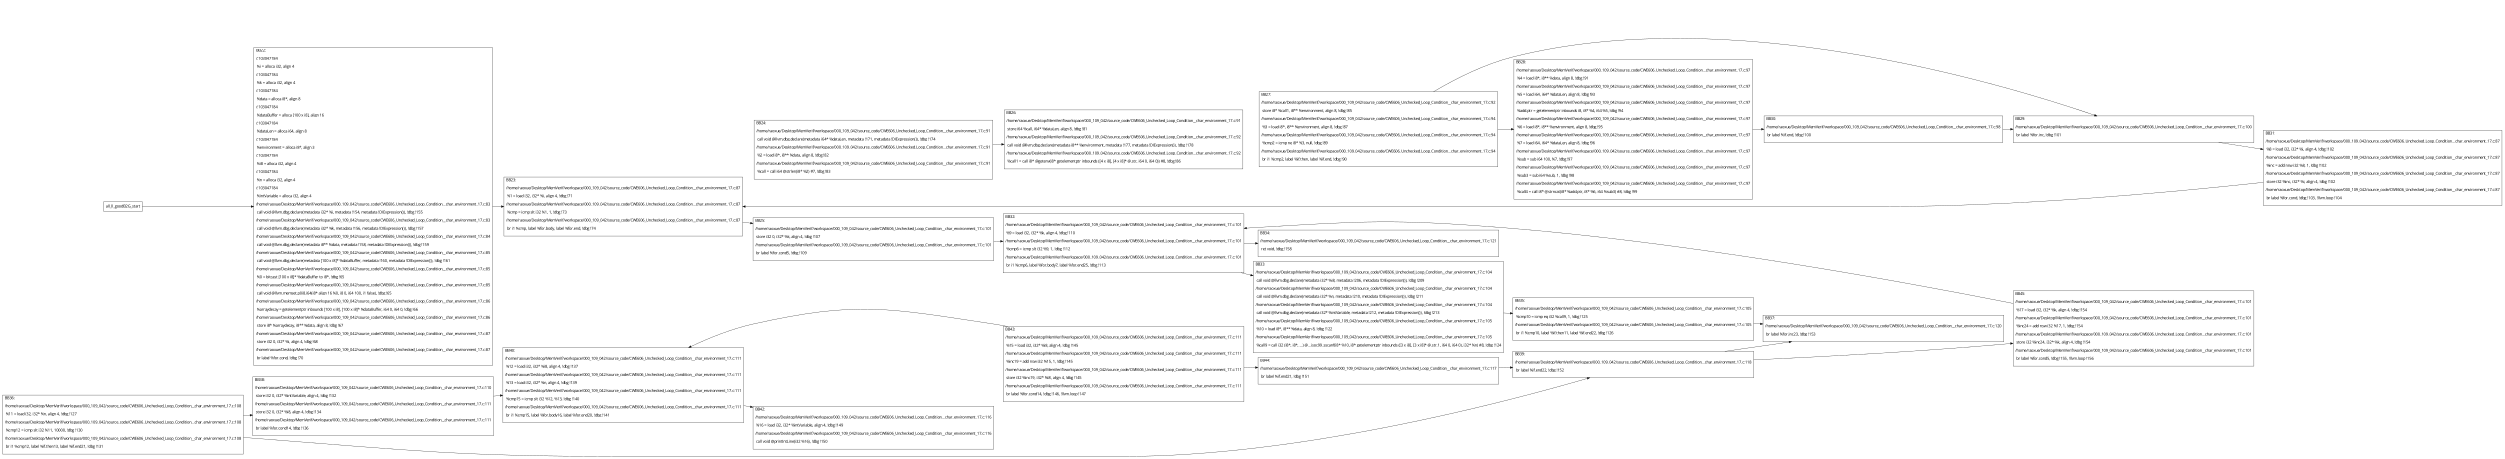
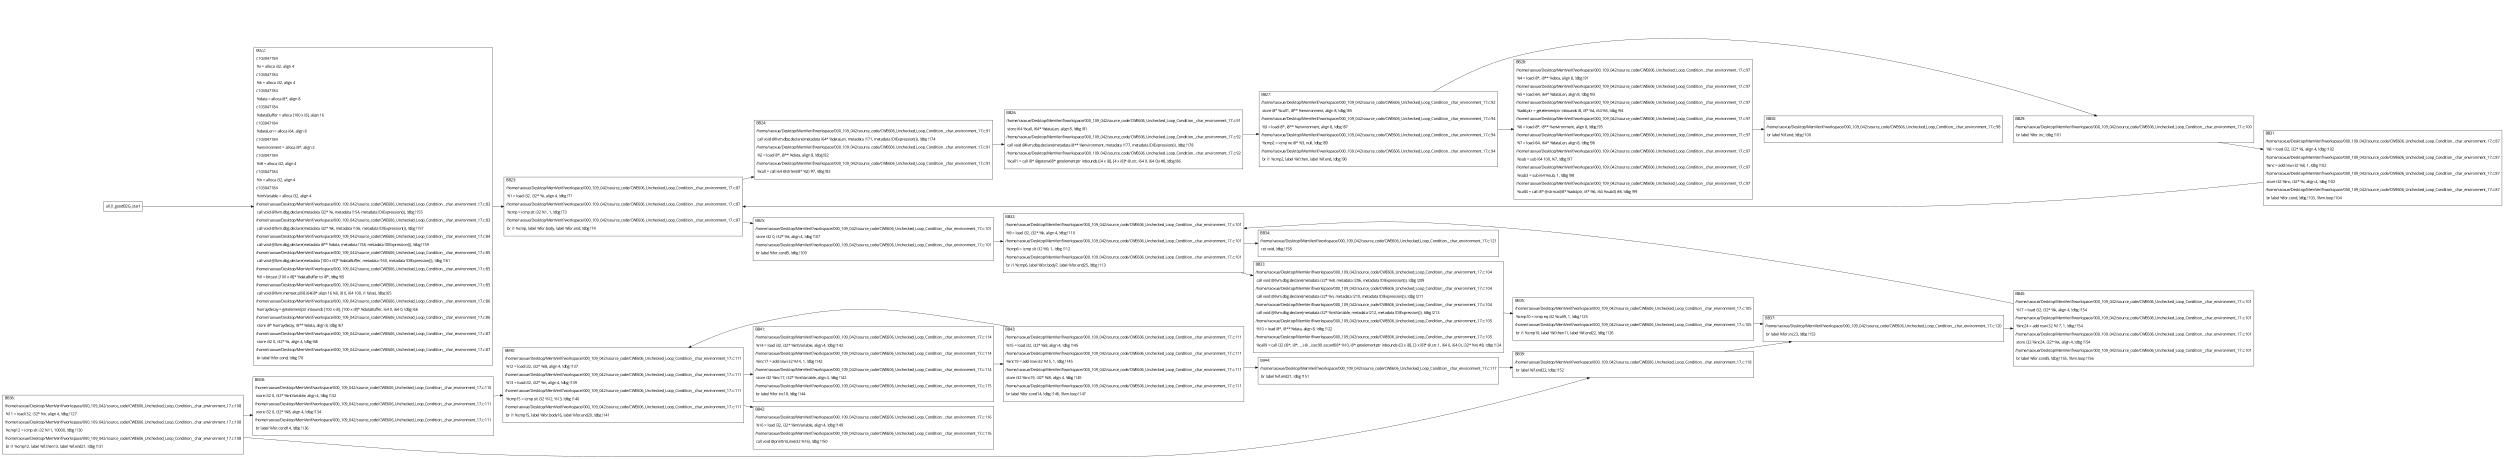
edge "BB30:" -> "BB29:": removed
edge "BB26:" -> "BB27:": added
edge "BB23:" -> "BB24:": added
edge "BB39:" -> "BB45:": now "BB37:" -> "BB45:"
node "BB41:": added
